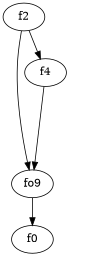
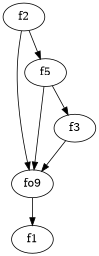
node "f4": label "f4" -> "f5"
node "f3": added
node "f0": label "f0" -> "f1"
